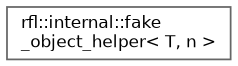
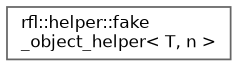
node "rfl::internal::fake _object_helper< T, n >": label "rfl::internal::fake _object_helper< T, n >" -> "rfl::helper::fake _object_helper< T, n >"
